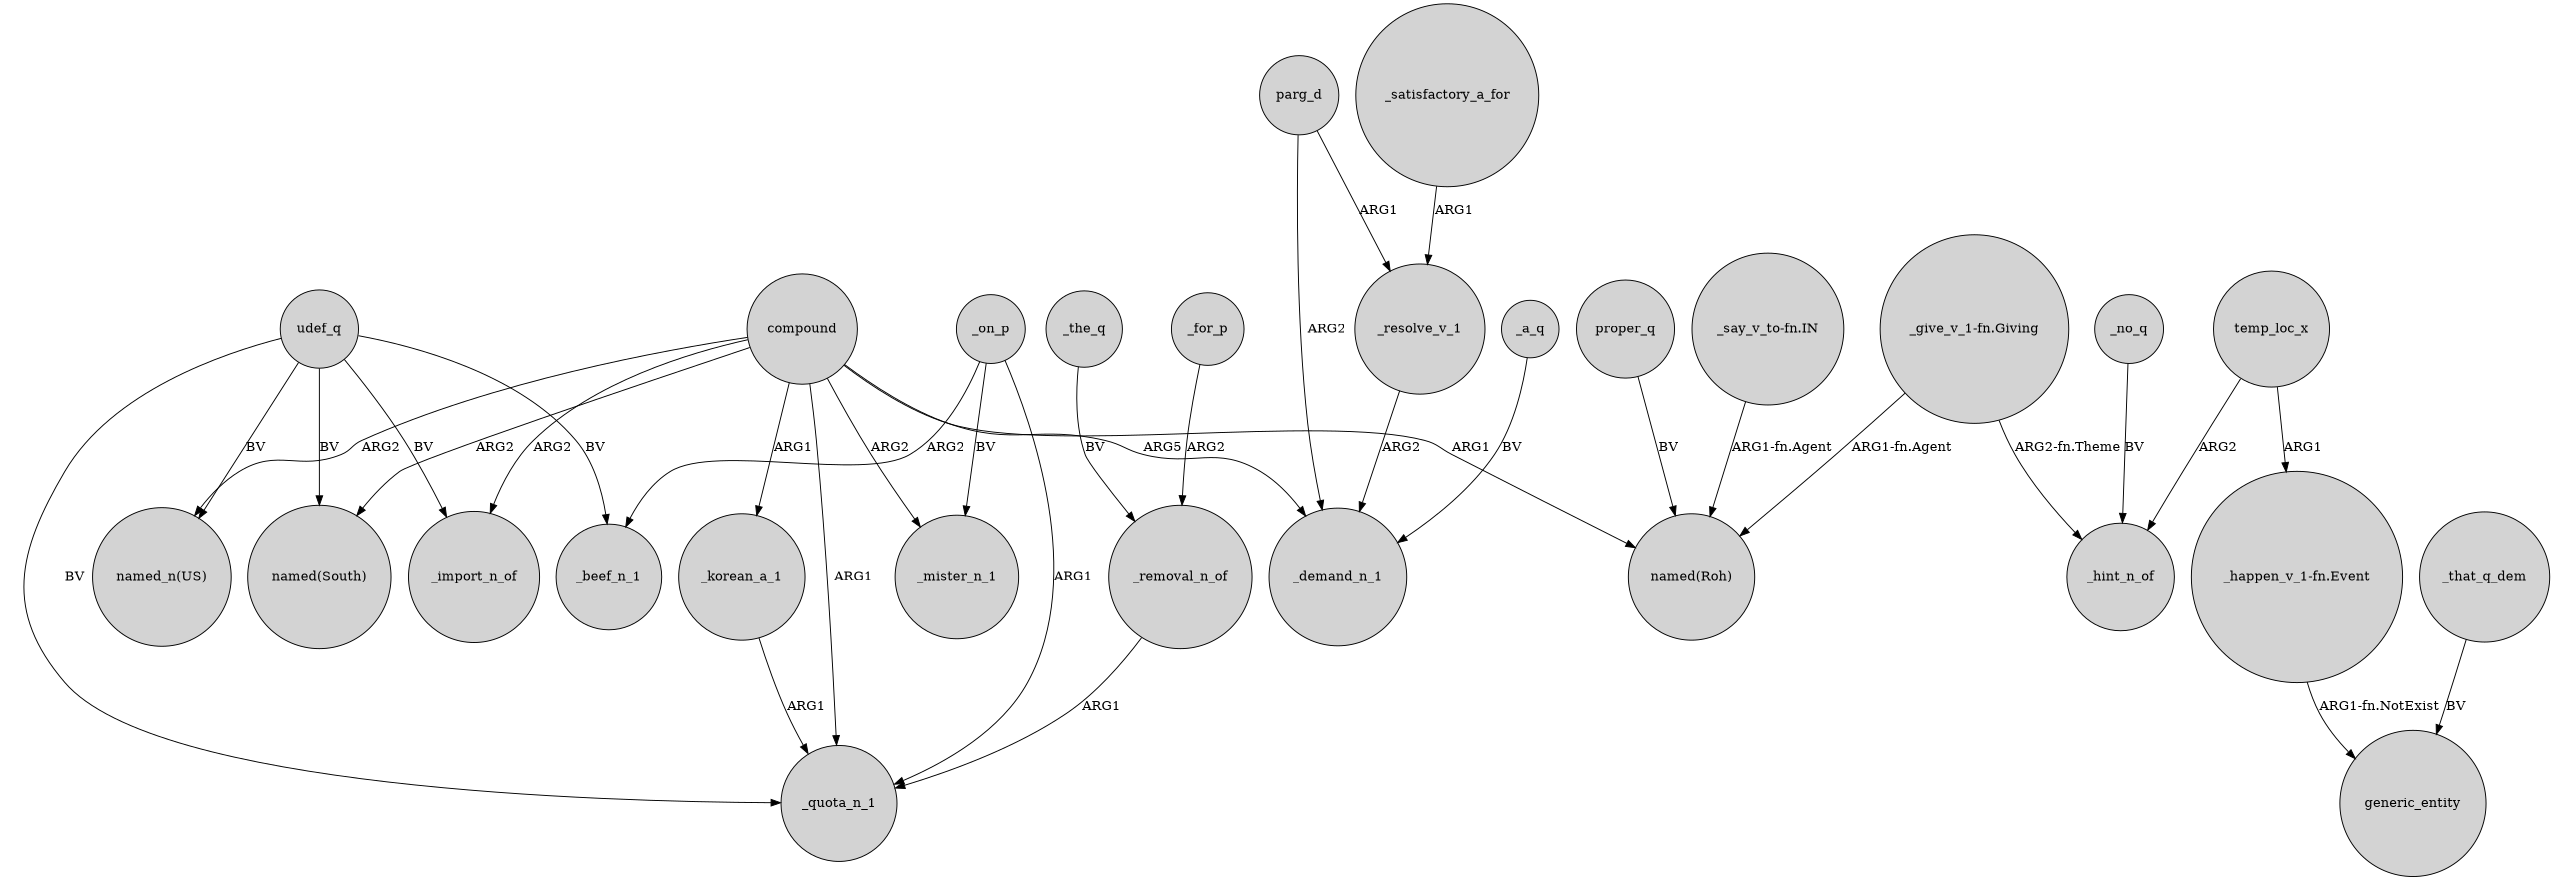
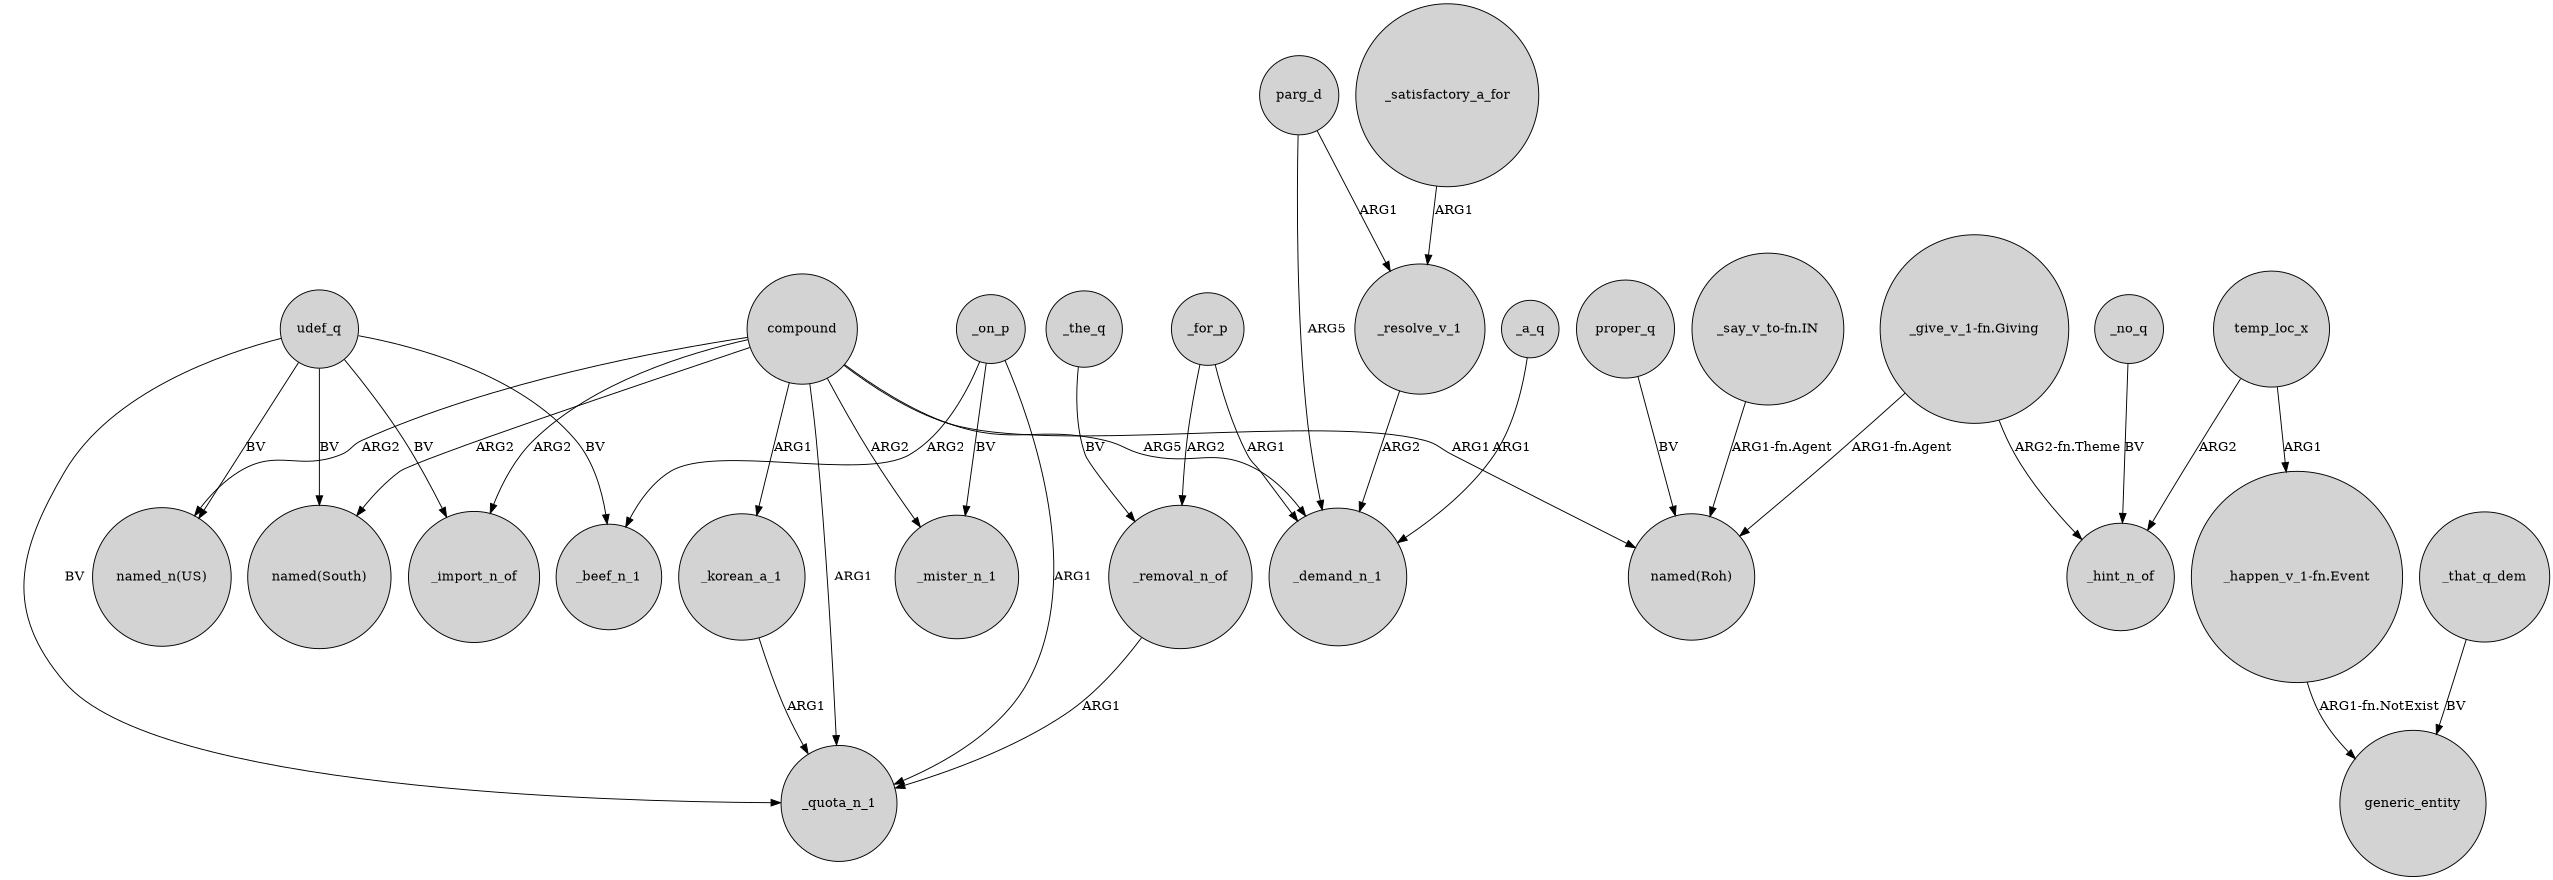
edge "parg_d" -> "_demand_n_1": label "ARG2" -> "ARG5"
edge "_for_p" -> "_demand_n_1": added, label "ARG1"
edge "_a_q" -> "_demand_n_1": label "BV" -> "ARG1"
